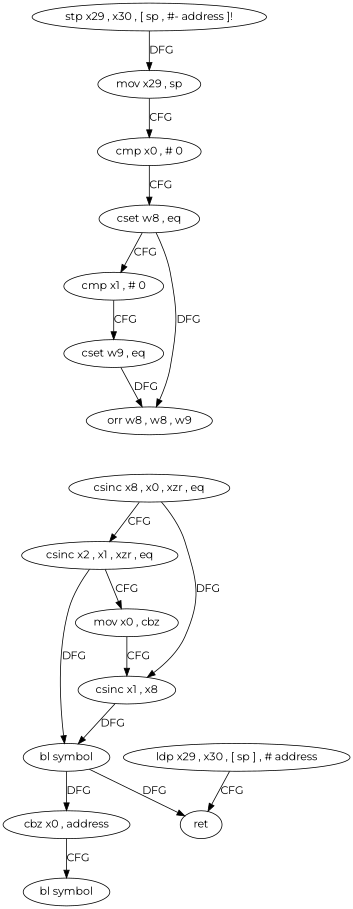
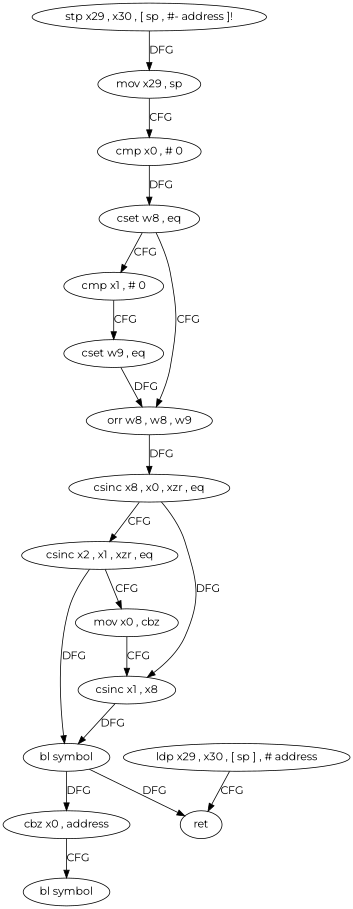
edge "cmp x0 , # 0" -> "cset w8 , eq": label "CFG" -> "DFG"
edge "cset w8 , eq" -> "orr w8 , w8 , w9": label "DFG" -> "CFG"
edge "orr w8 , w8 , w9" -> "csinc x8 , x0 , xzr , eq": added, label "DFG"
